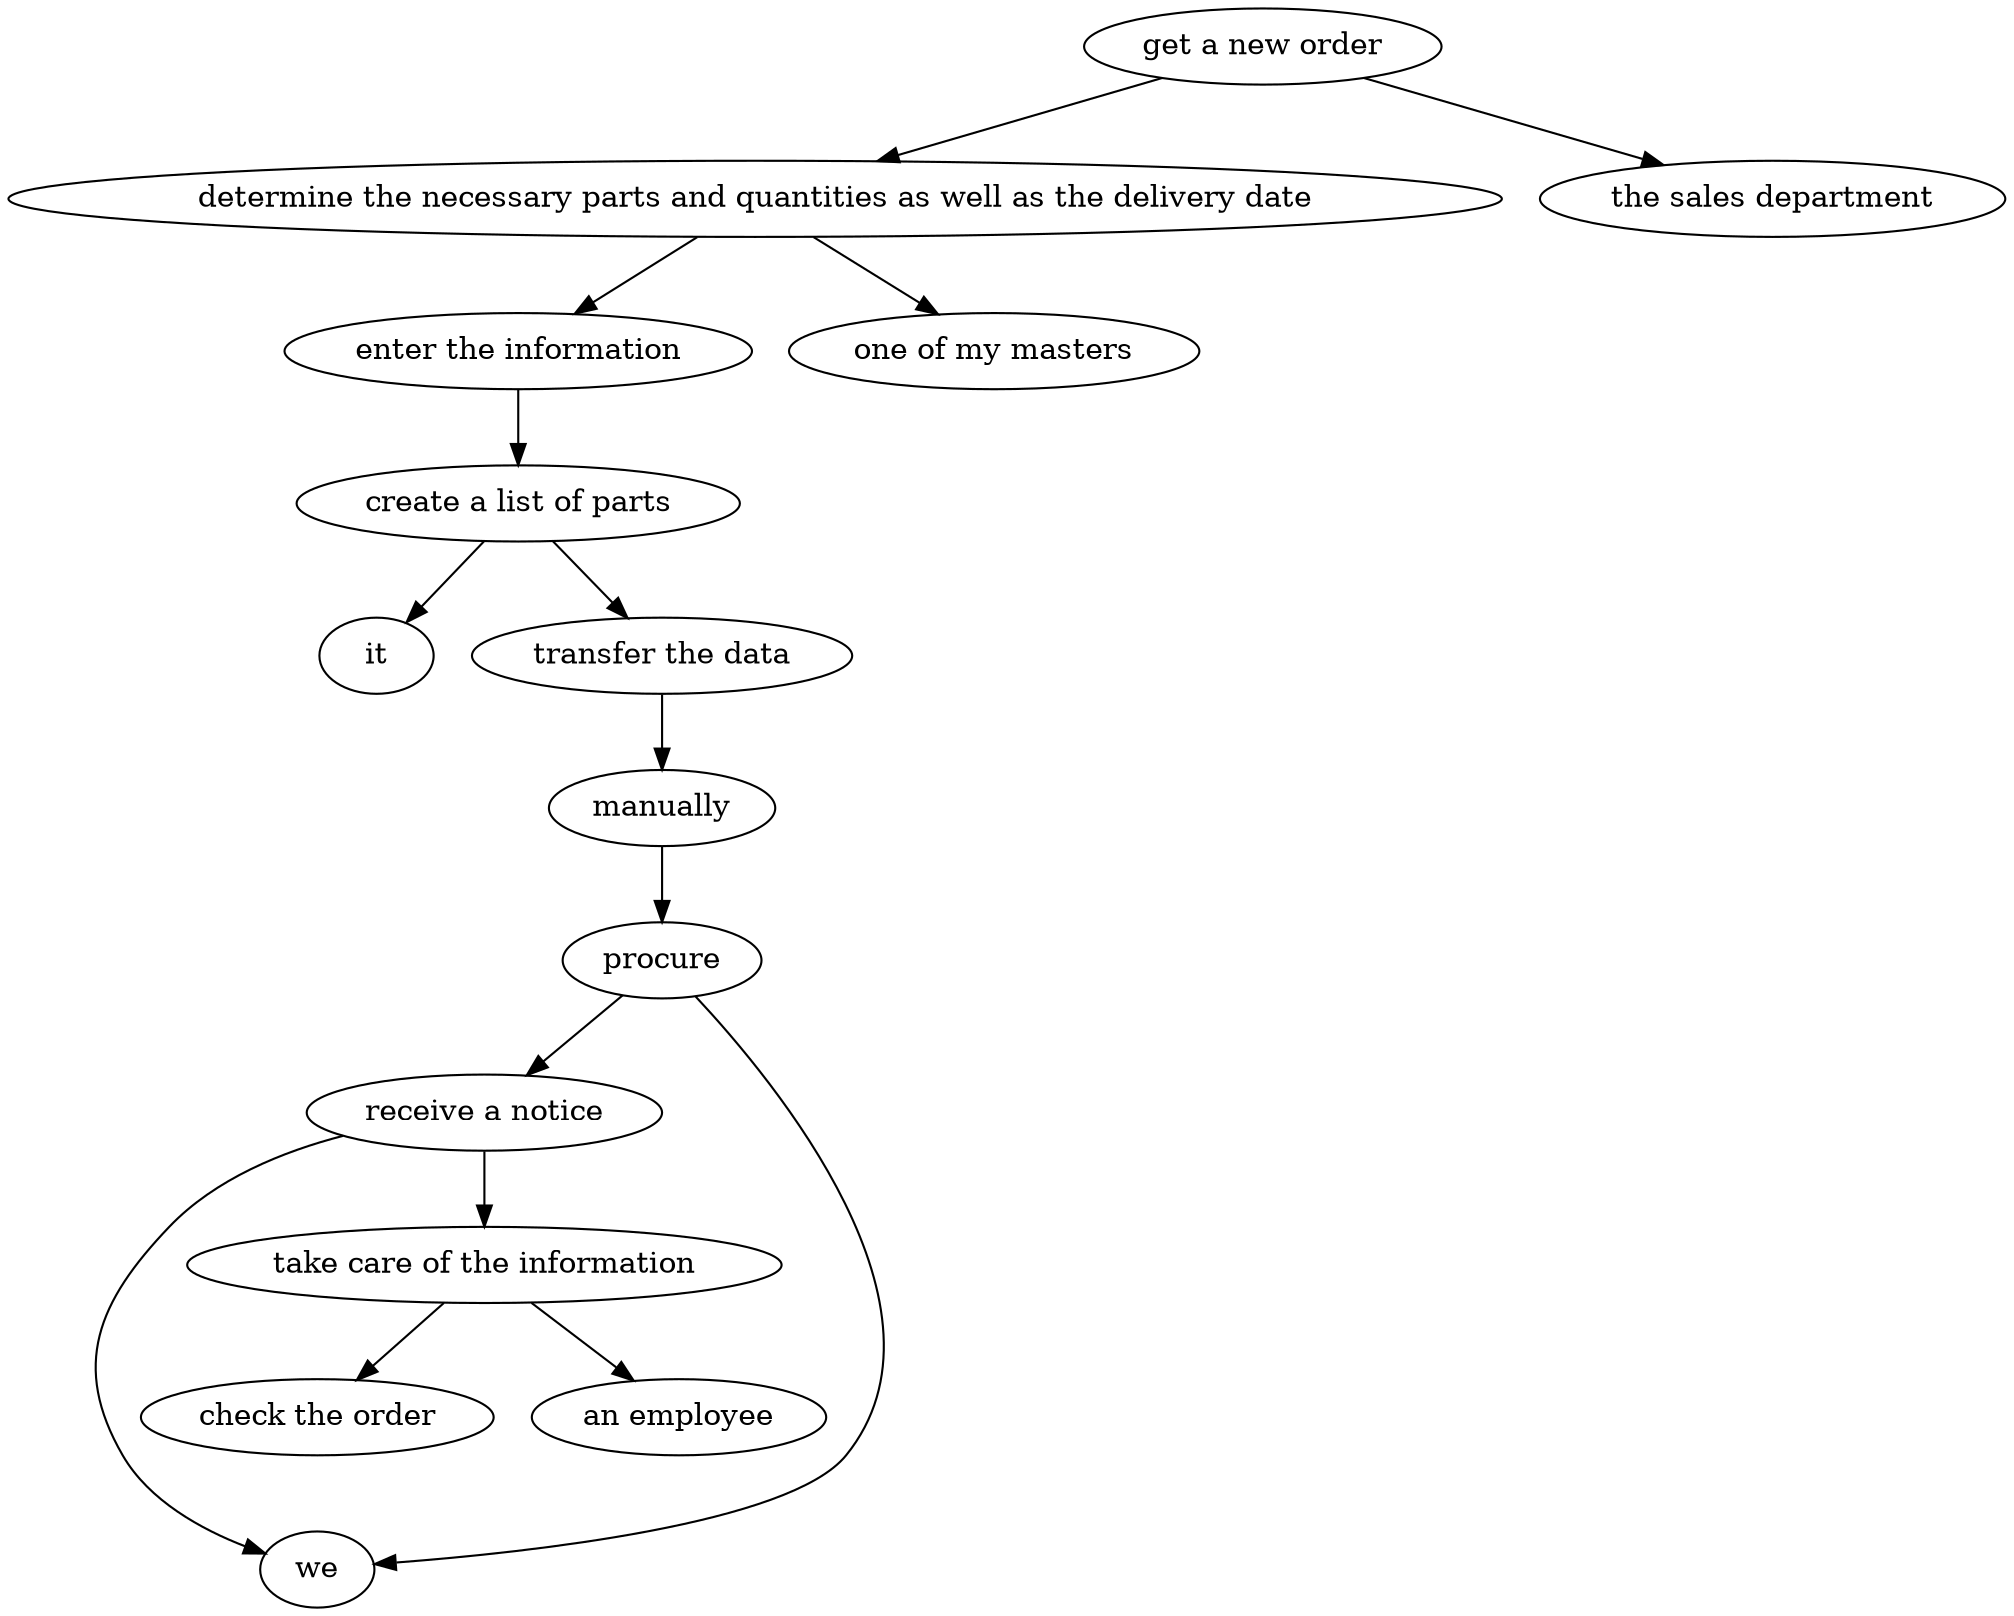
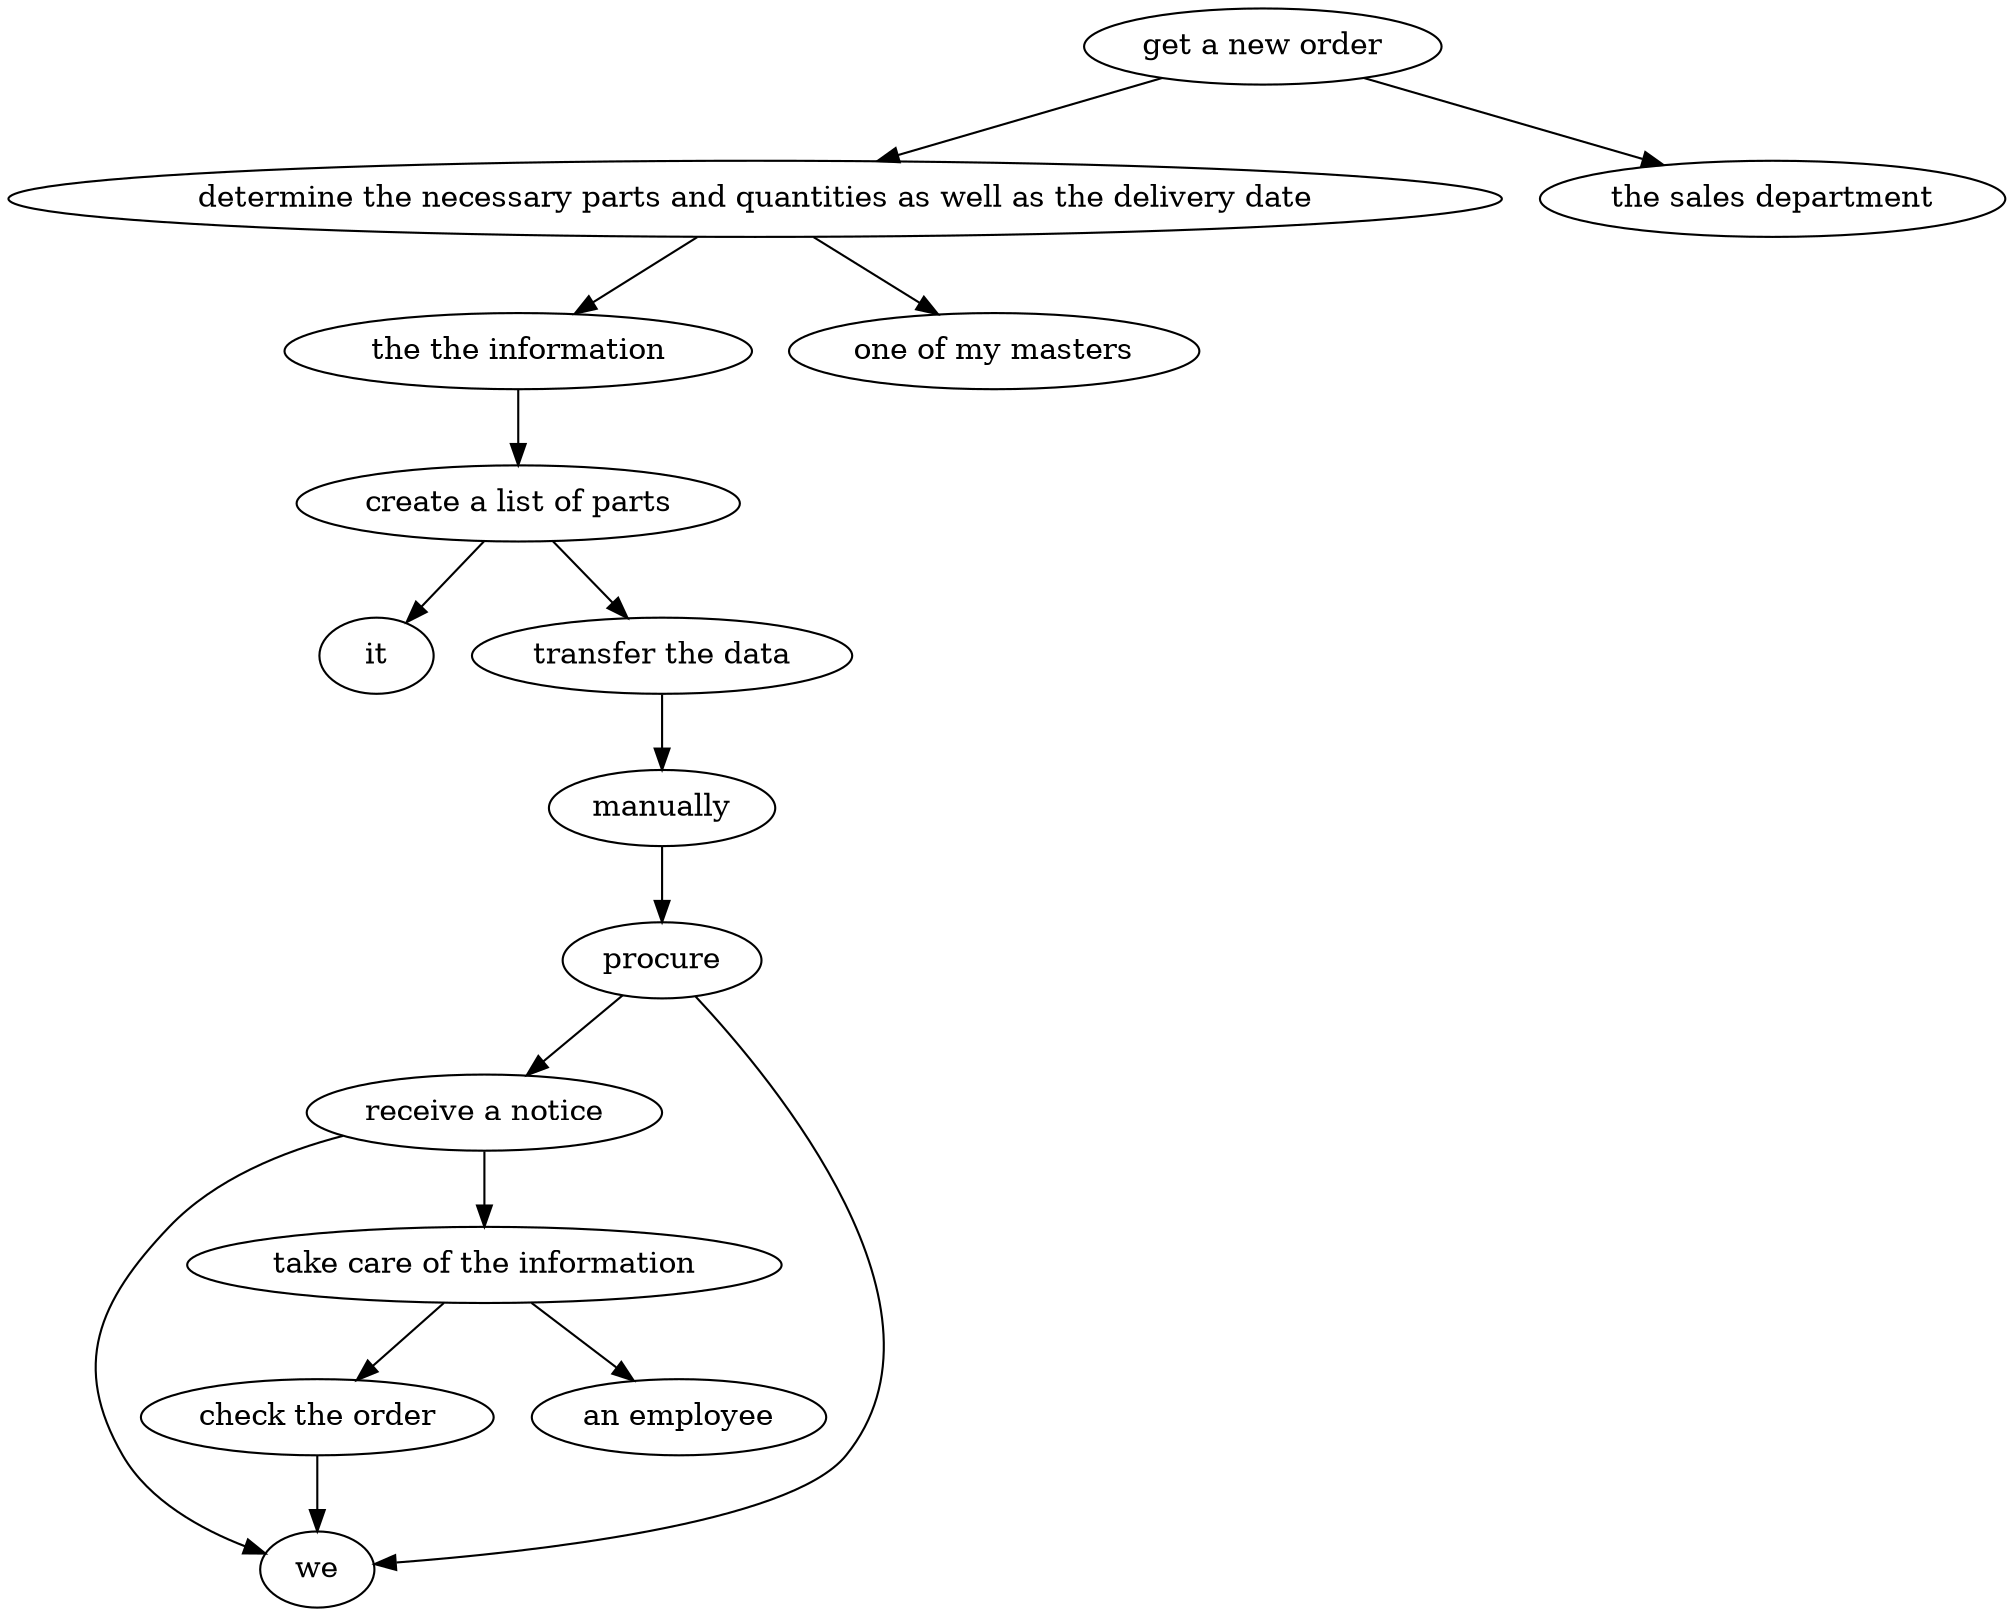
node "enter the information": label "enter the information" -> "the the information"
edge "check the order" -> "we": added
